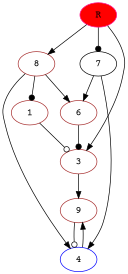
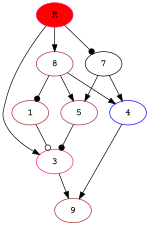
node "6": label "6" -> "5"
node "3": color brown -> deeppink
edge "9" -> "4": removed
